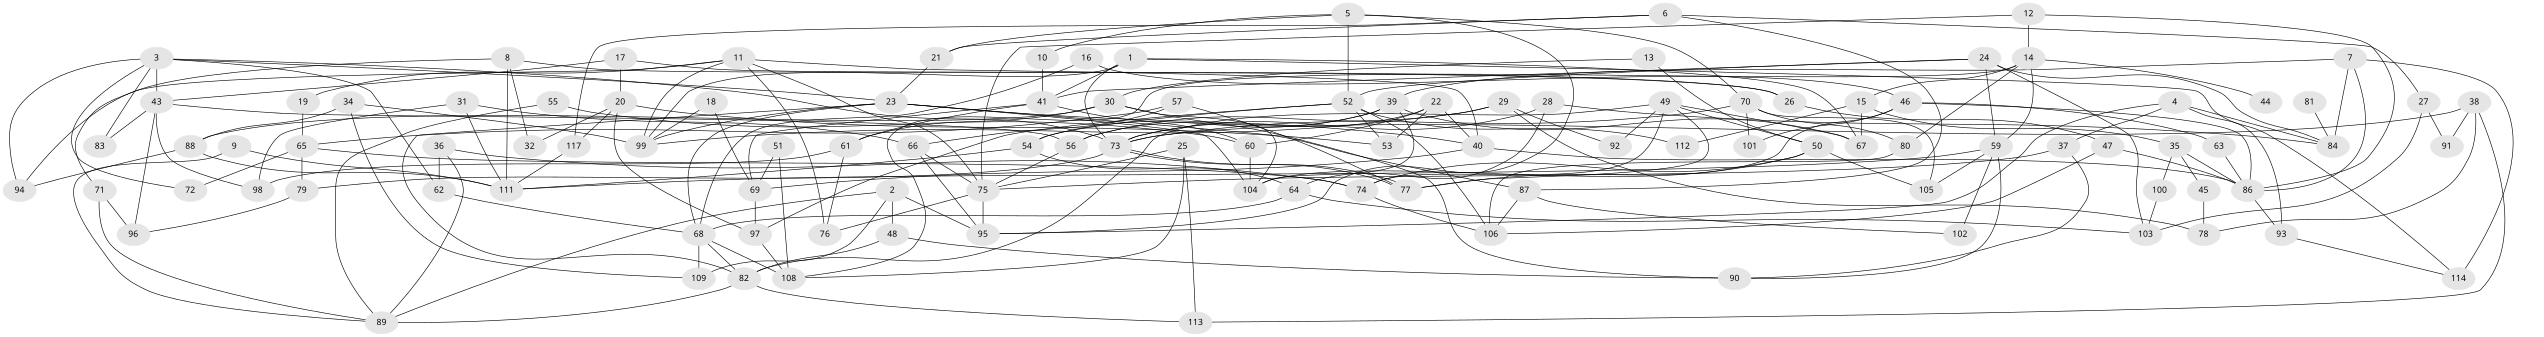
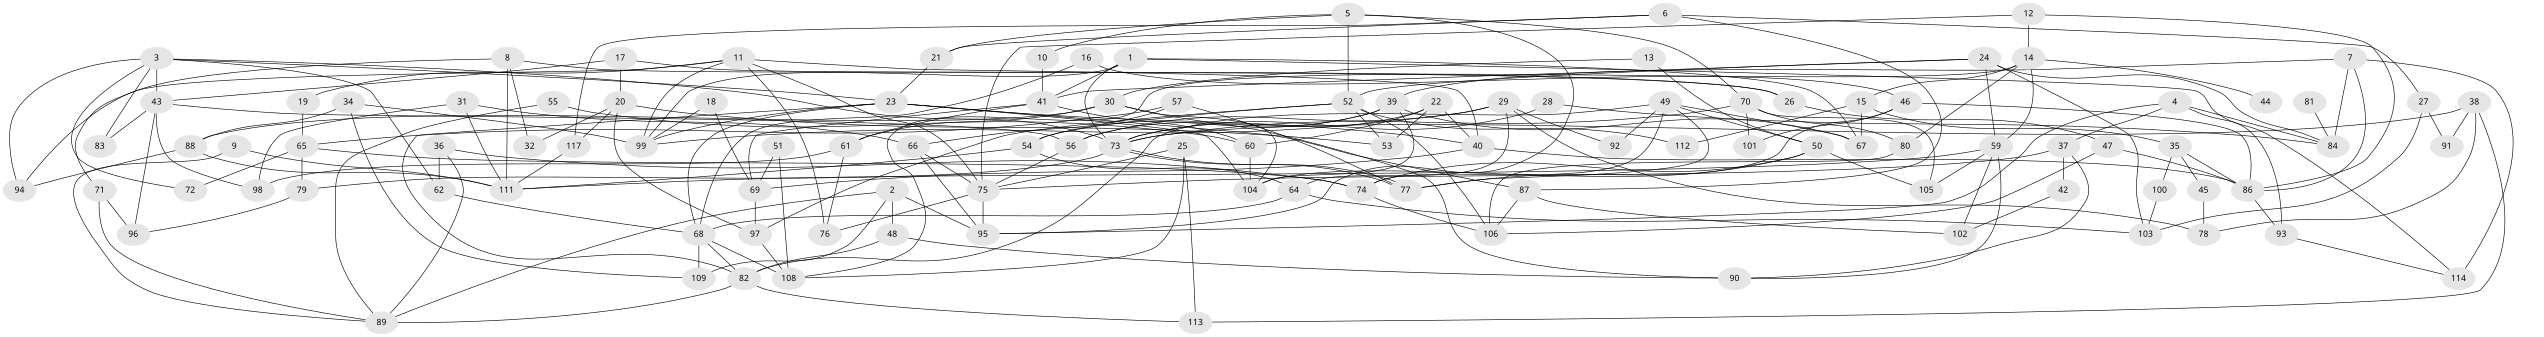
node "63": removed
edge "28" -- "64": now "29" -- "64"
node "42": added
